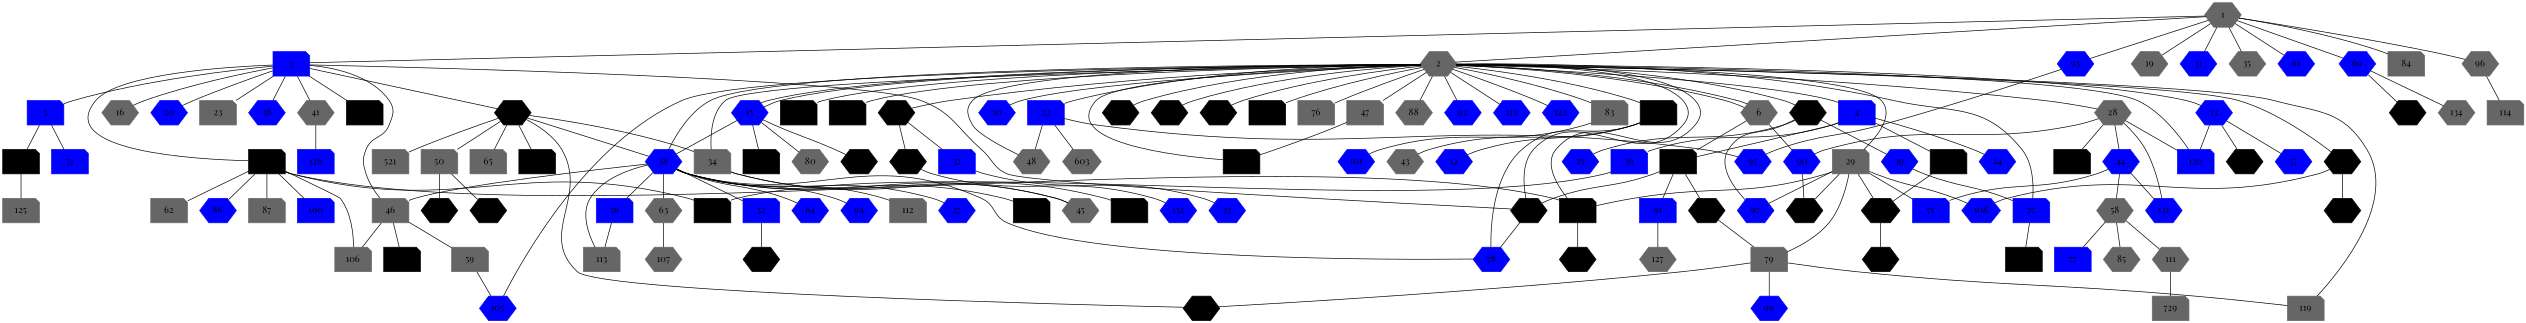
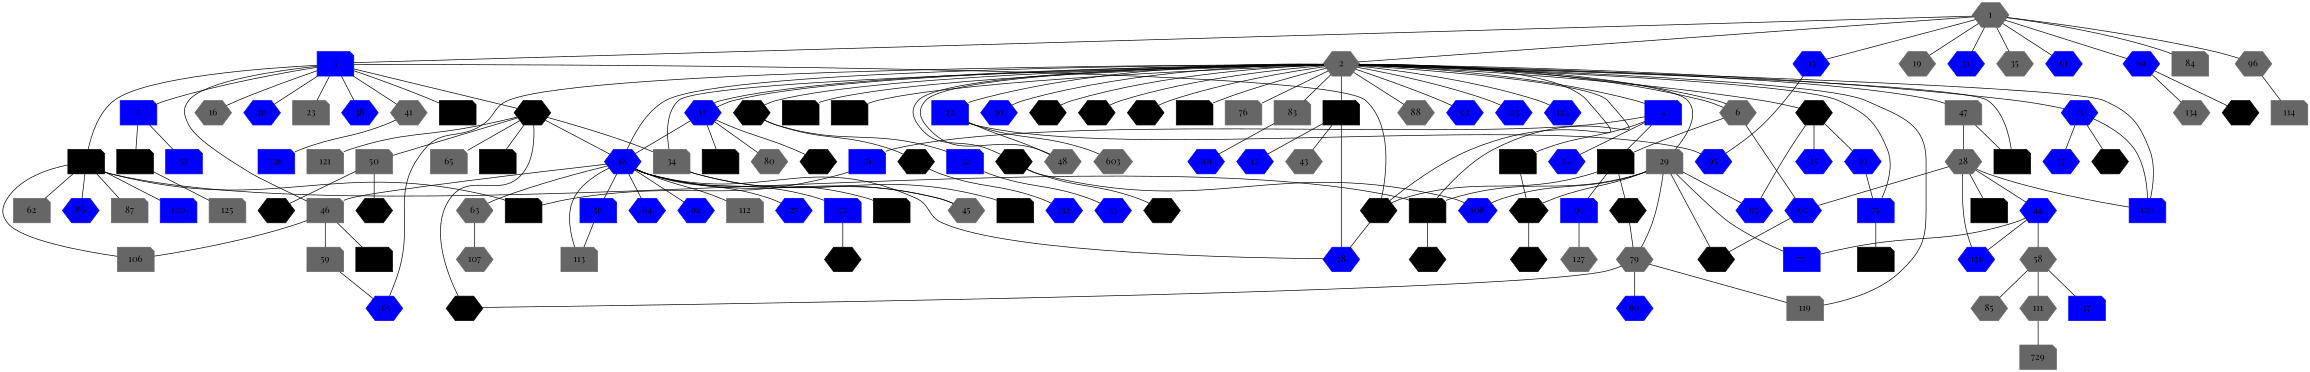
edge "2" -- "28": now "47" -- "28"
node "521": label "521" -> "121"
node "79": shape note -> hexagon
